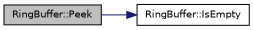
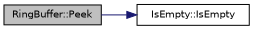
node "RingBuffer::IsEmpty": label "RingBuffer::IsEmpty" -> "IsEmpty::IsEmpty"
